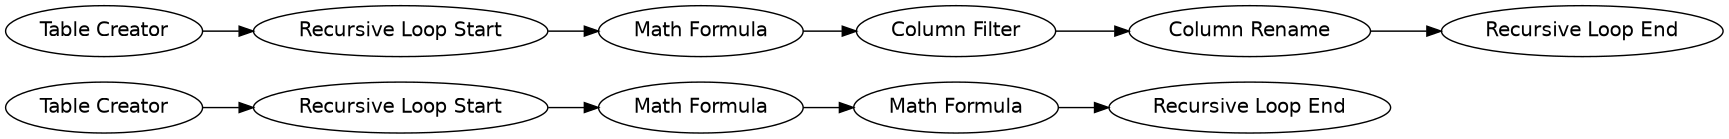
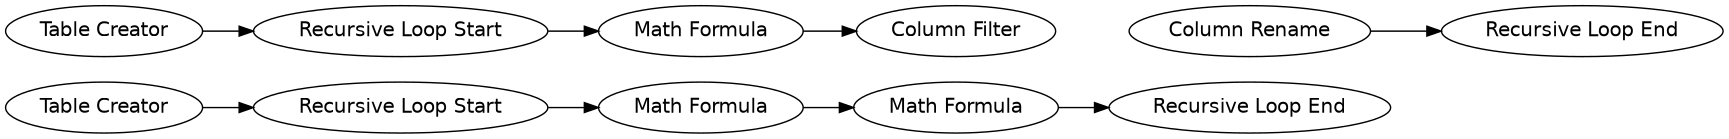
edge "Column Filter" -> "Column Rename": removed
